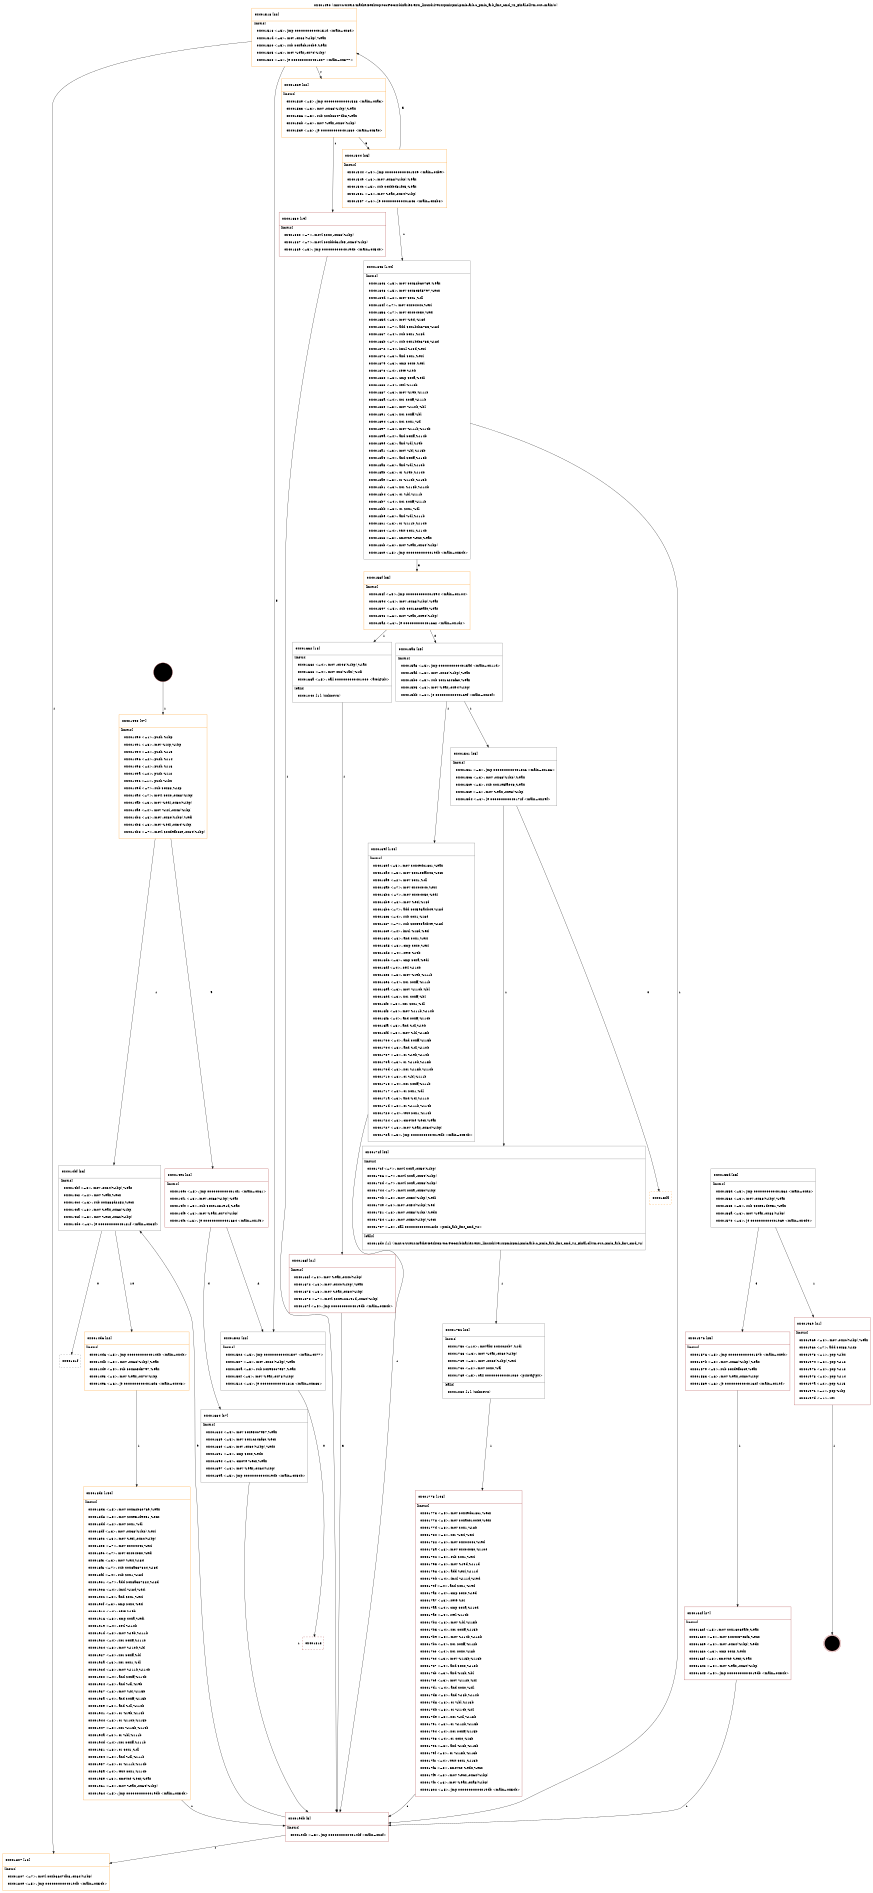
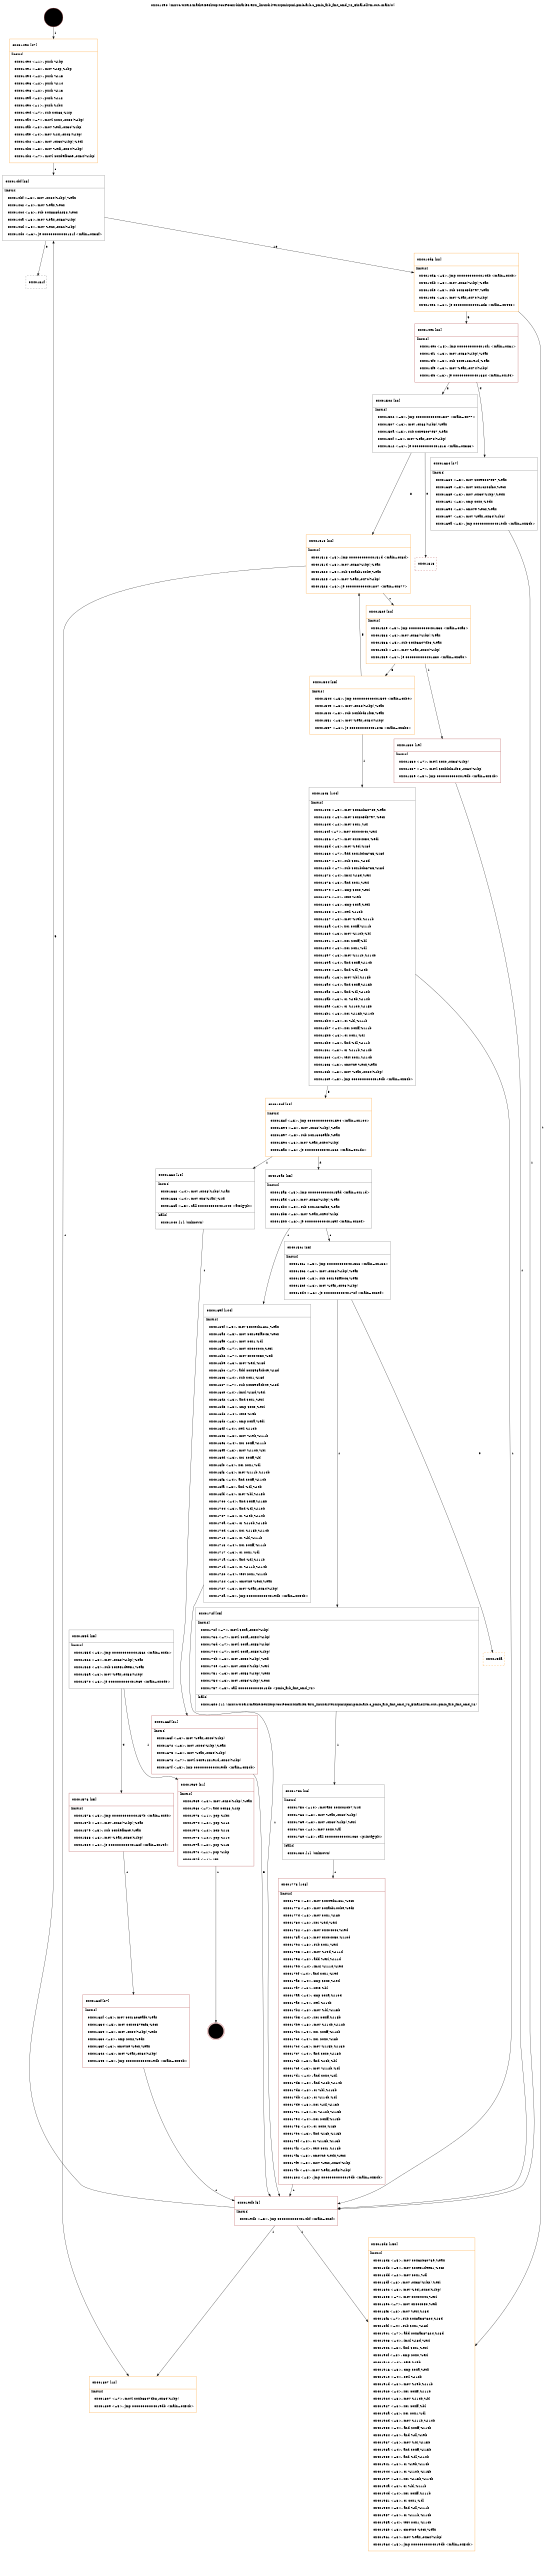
edge "0x401518 [22]" -> "0x401502 [22]": reversed
edge "0x401490 [47]" -> "0x4014ec [22]": now "0x4014d6 [22]" -> "0x4014ec [22]"
edge "0x4018d3 [150]" -> "0x4019db [5]": reversed
